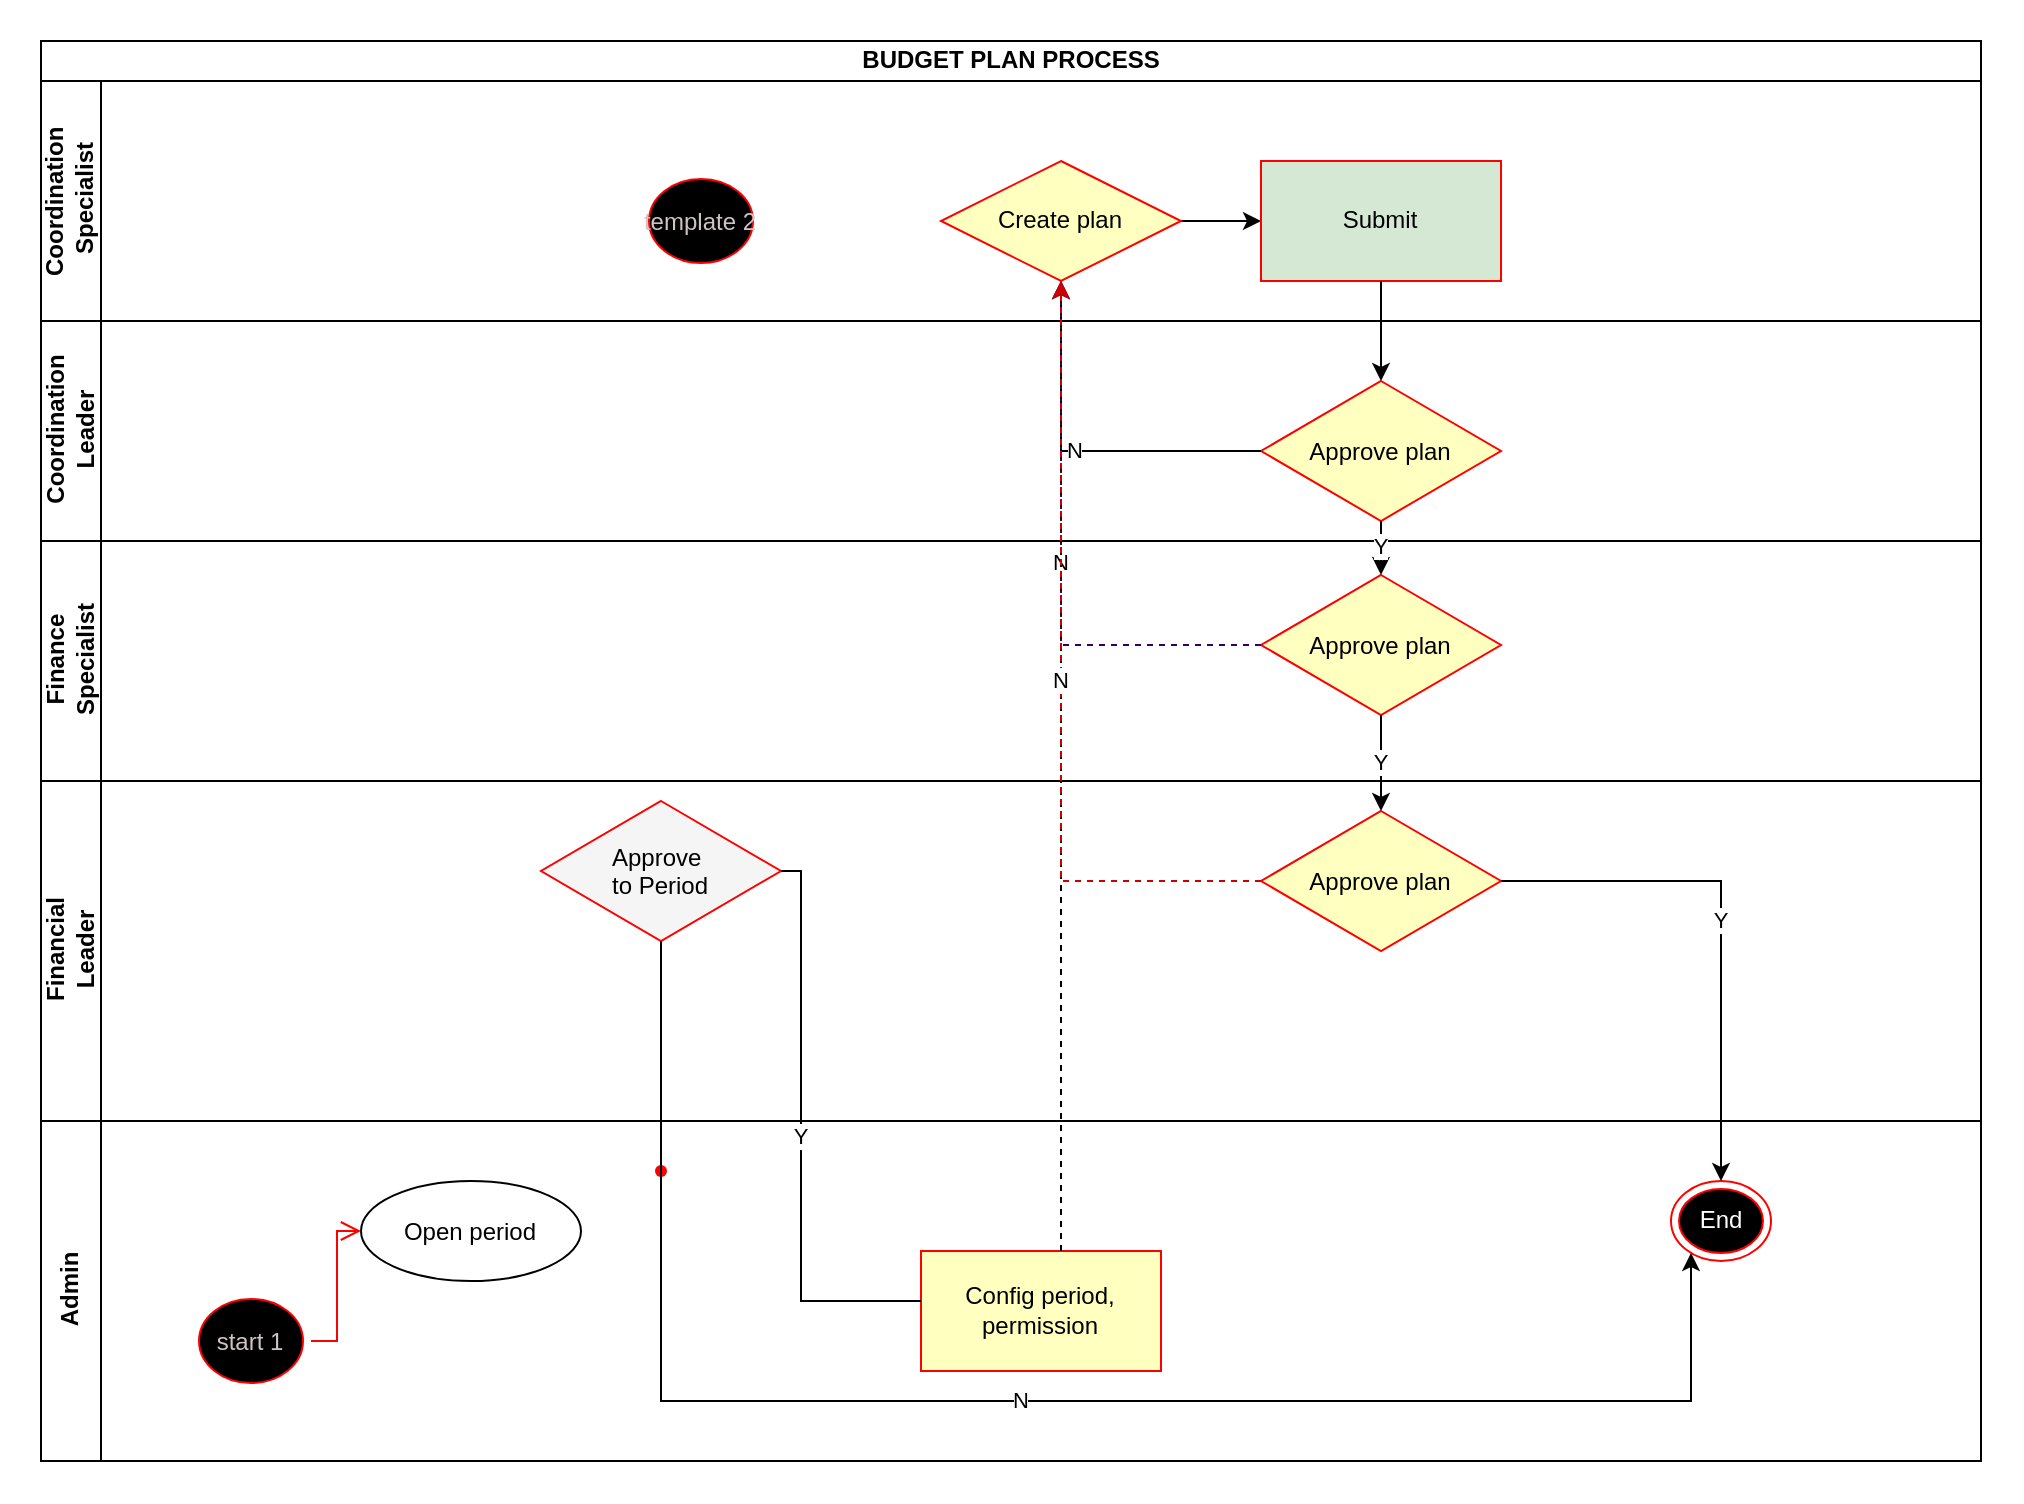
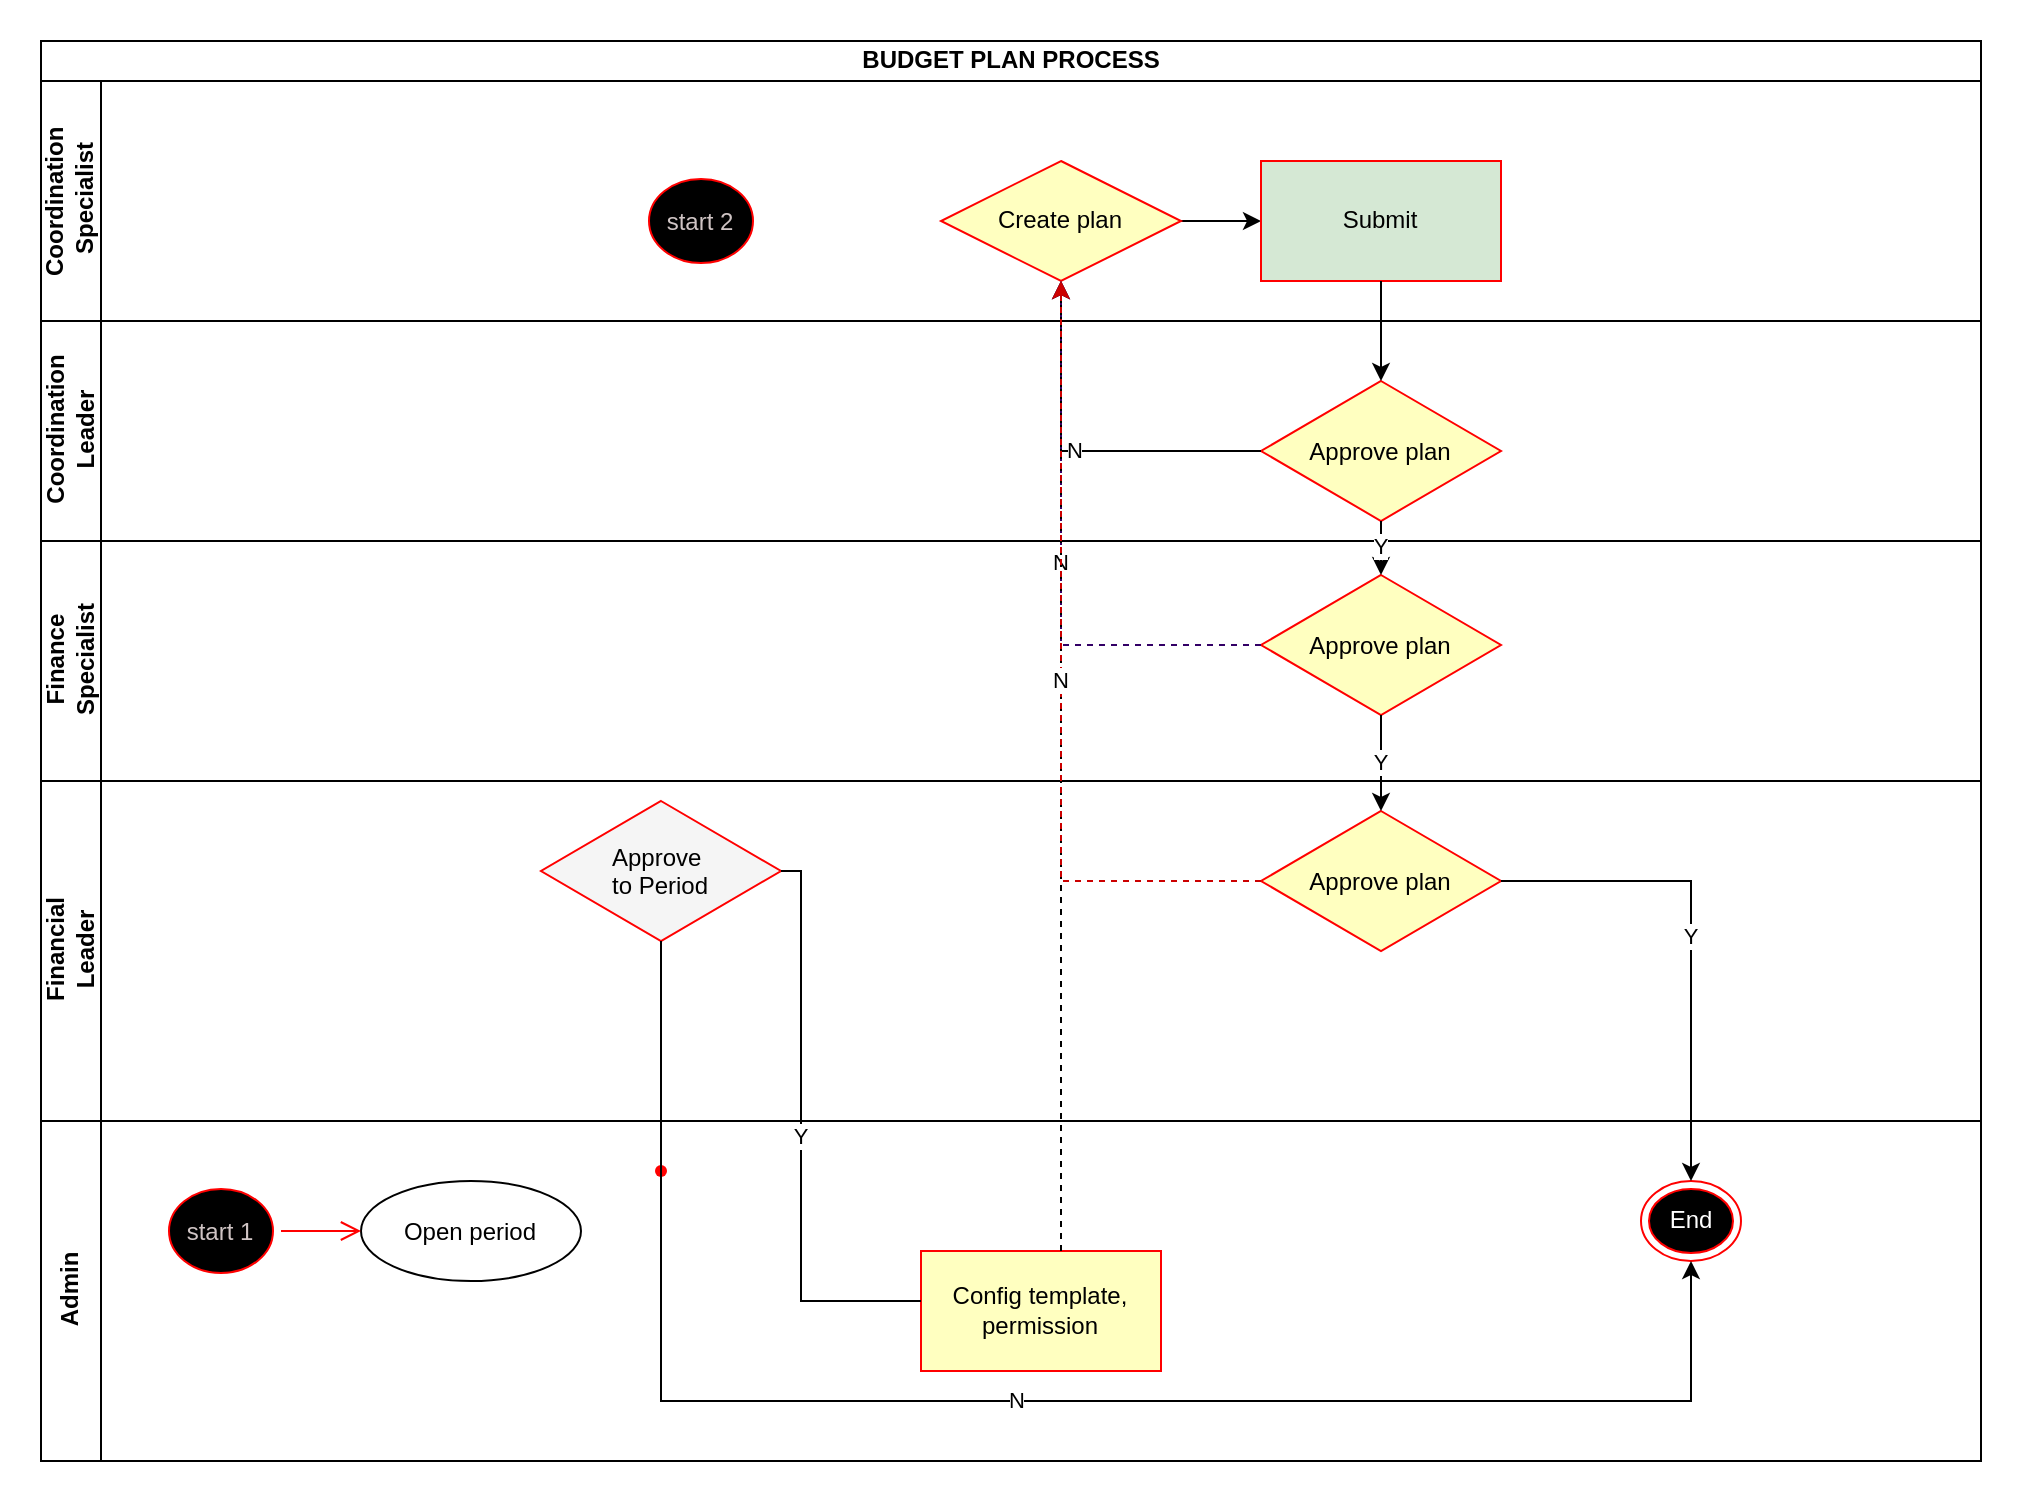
node "template 2": label "template 2" -> "start 2"
node "End": moved (1721, 1221) -> (1691, 1221)
node "Config period, permission": label "Config period, permission" -> "Config template, permission"
node "start 1": moved (251, 1341) -> (221, 1231)
